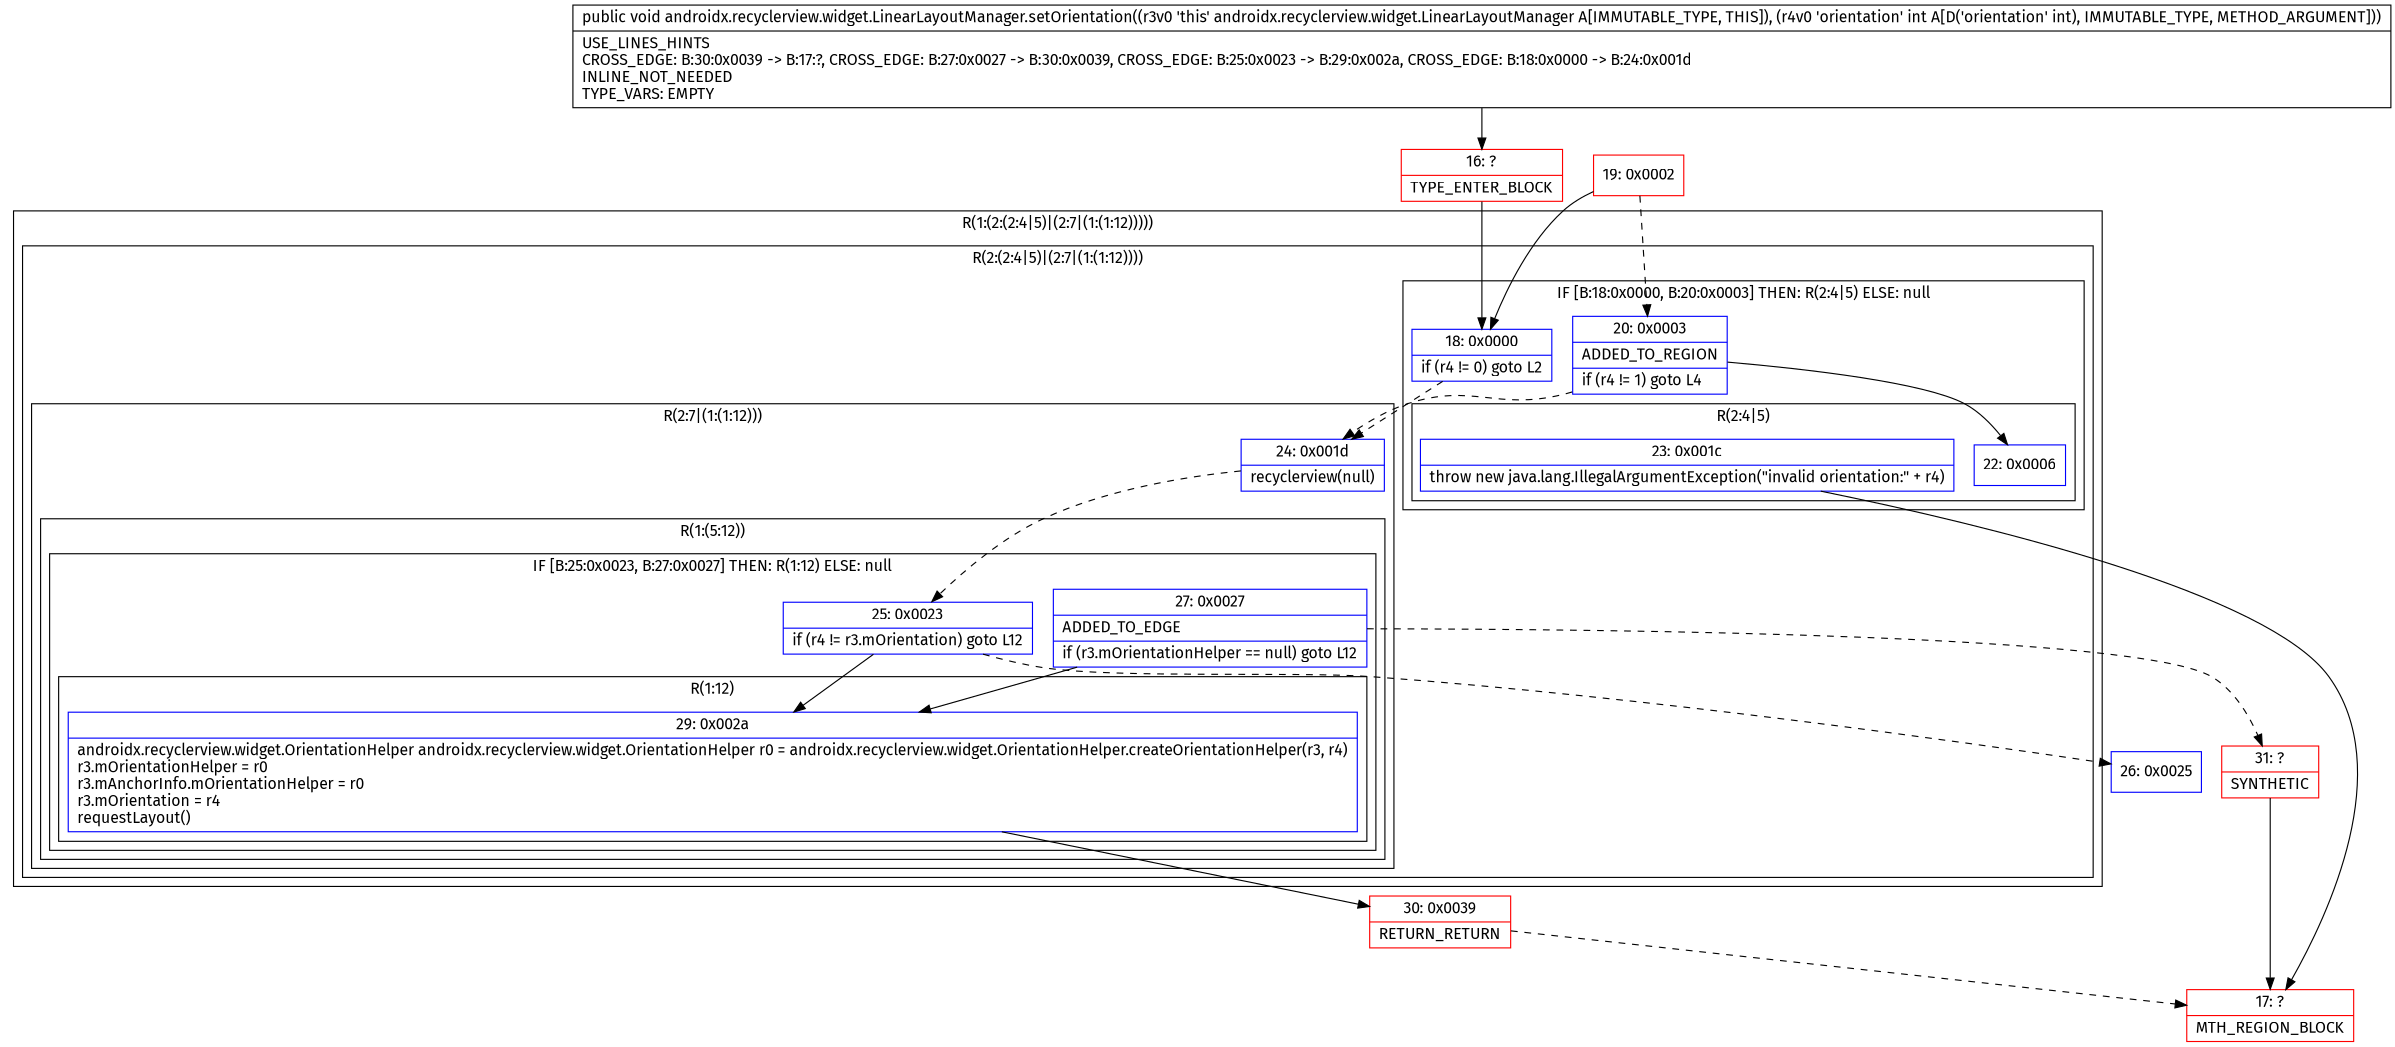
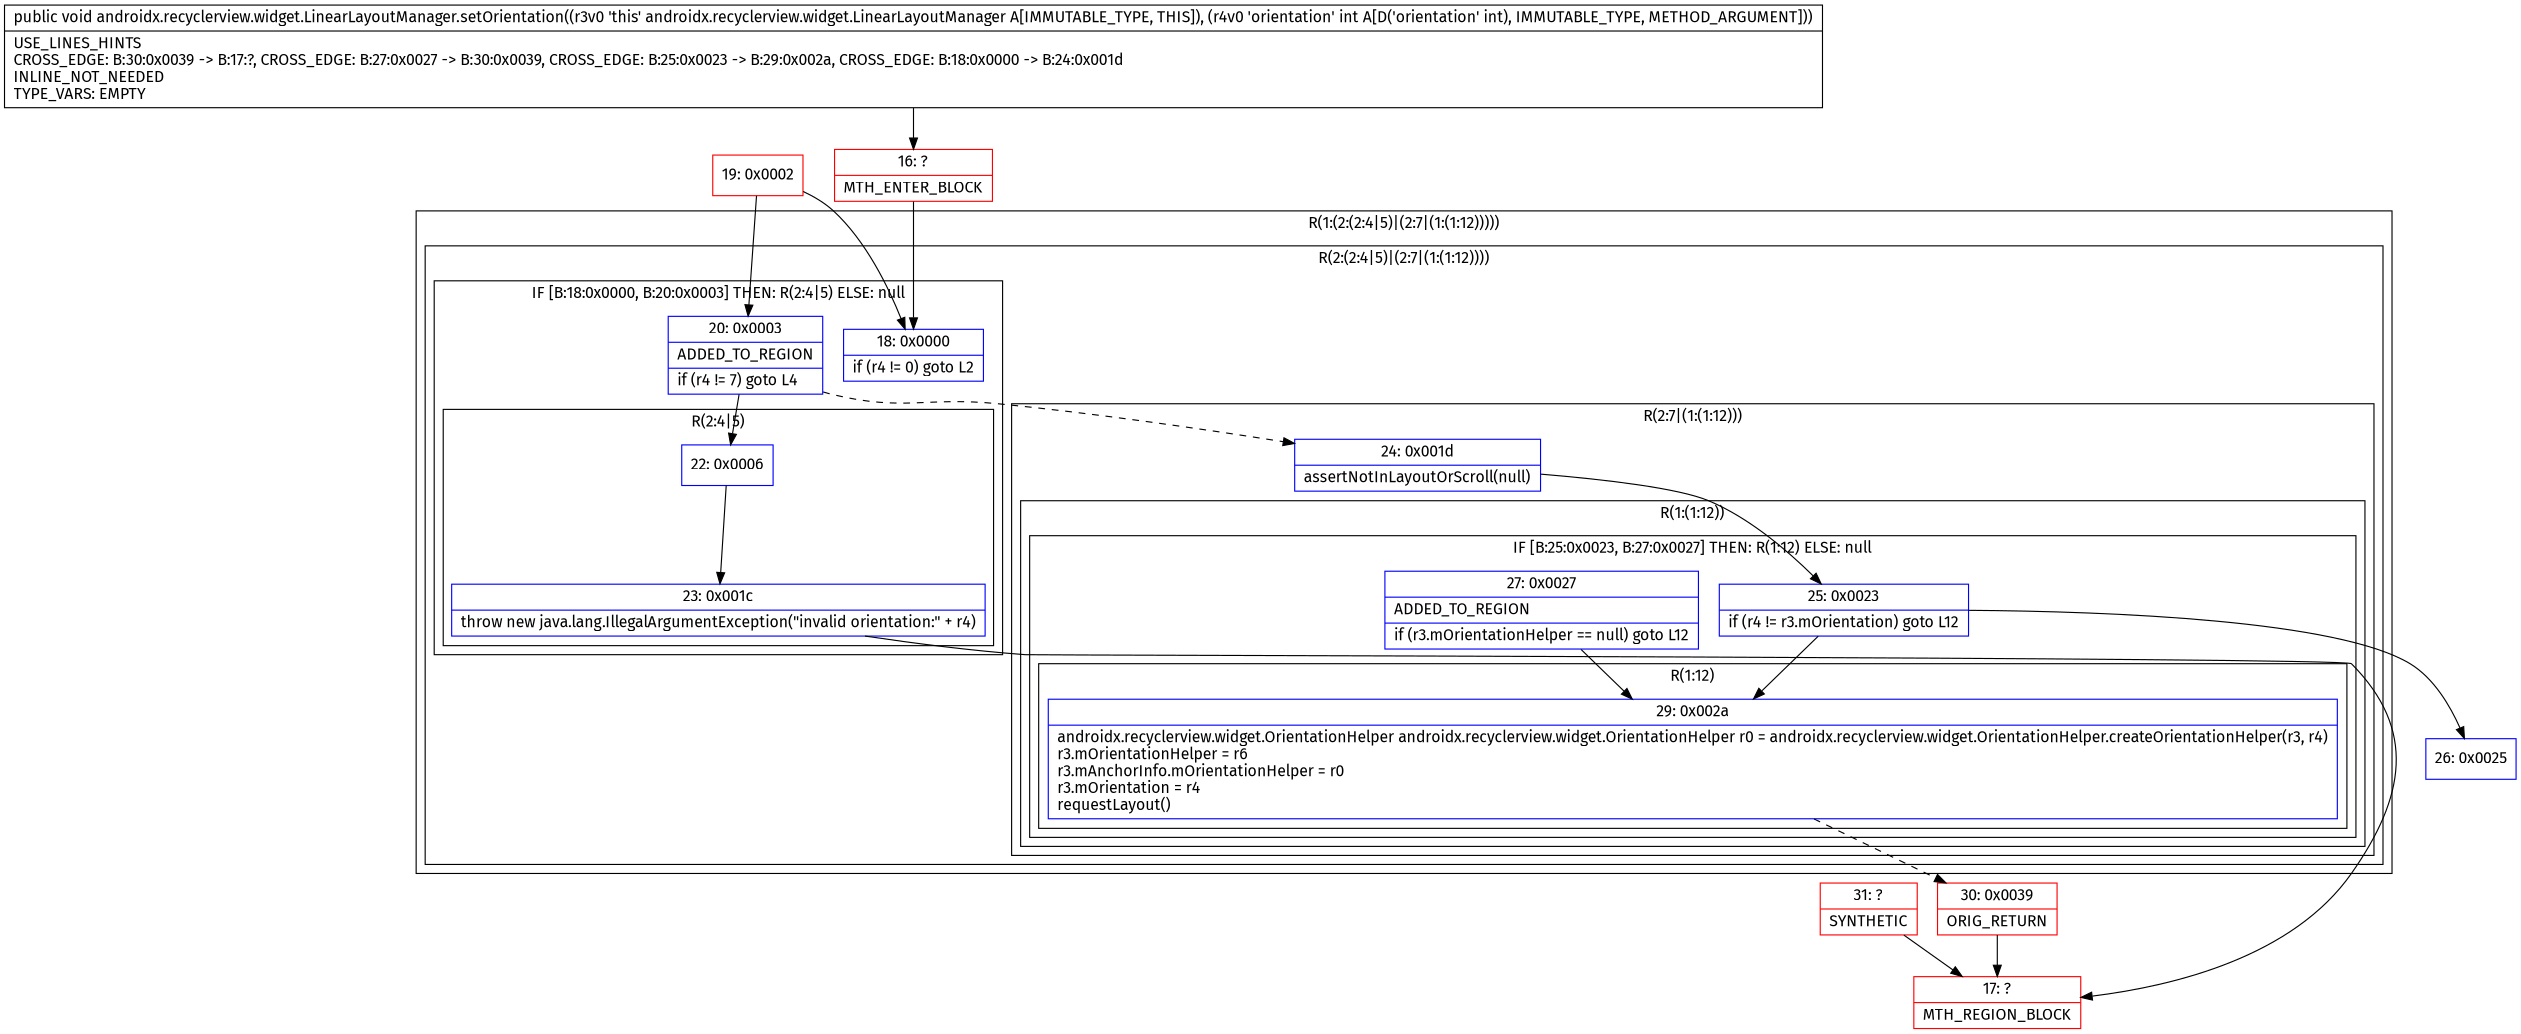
node "16: ?": text "TYPE_ENTER_BLOCK" -> "MTH_ENTER_BLOCK"
edge "19: 0x0002" -> "20: 0x0003": style dashed -> solid
node "20: 0x0003": text "if (r4 != 1) goto L4" -> "if (r4 != 7) goto L4"
edge "18: 0x0000" -> "24: 0x001d": removed
node "24: 0x001d": text "recyclerview(null)" -> "assertNotInLayoutOrScroll(null)"
edge "24: 0x001d" -> "25: 0x0023": style dashed -> solid
edge "22: 0x0006" -> "23: 0x001c": added
cluster "R(1:(5:12))": label "R(1:(5:12))" -> "R(1:(1:12))"
node "27: 0x0027": text "ADDED_TO_EDGE" -> "ADDED_TO_REGION"
edge "27: 0x0027" -> "31: ?": removed
edge "25: 0x0023" -> "26: 0x0025": style dashed -> solid
node "29: 0x002a": text "r3.mOrientationHelper = r0" -> "r3.mOrientationHelper = r6"
edge "29: 0x002a" -> "30: 0x0039": style solid -> dashed
node "30: 0x0039": text "RETURN_RETURN" -> "ORIG_RETURN"
edge "30: 0x0039" -> "17: ?": style dashed -> solid
